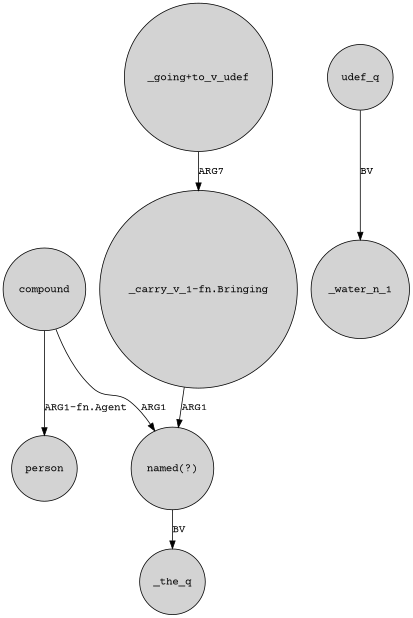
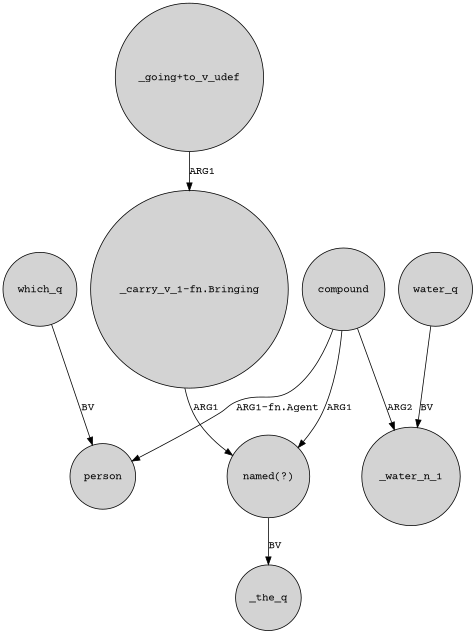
node "udef_q": label "udef_q" -> "water_q"
edge "_going+to_v_udef" -> "_carry_v_1-fn.Bringing": label "ARG7" -> "ARG1"
node "which_q": added
edge "compound" -> "_water_n_1": added, label "ARG2"
